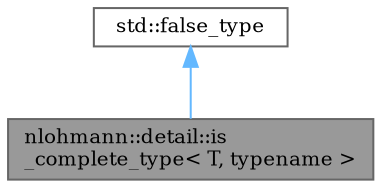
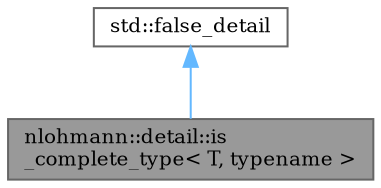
node "std::false_type": label "std::false_type" -> "std::false_detail"
